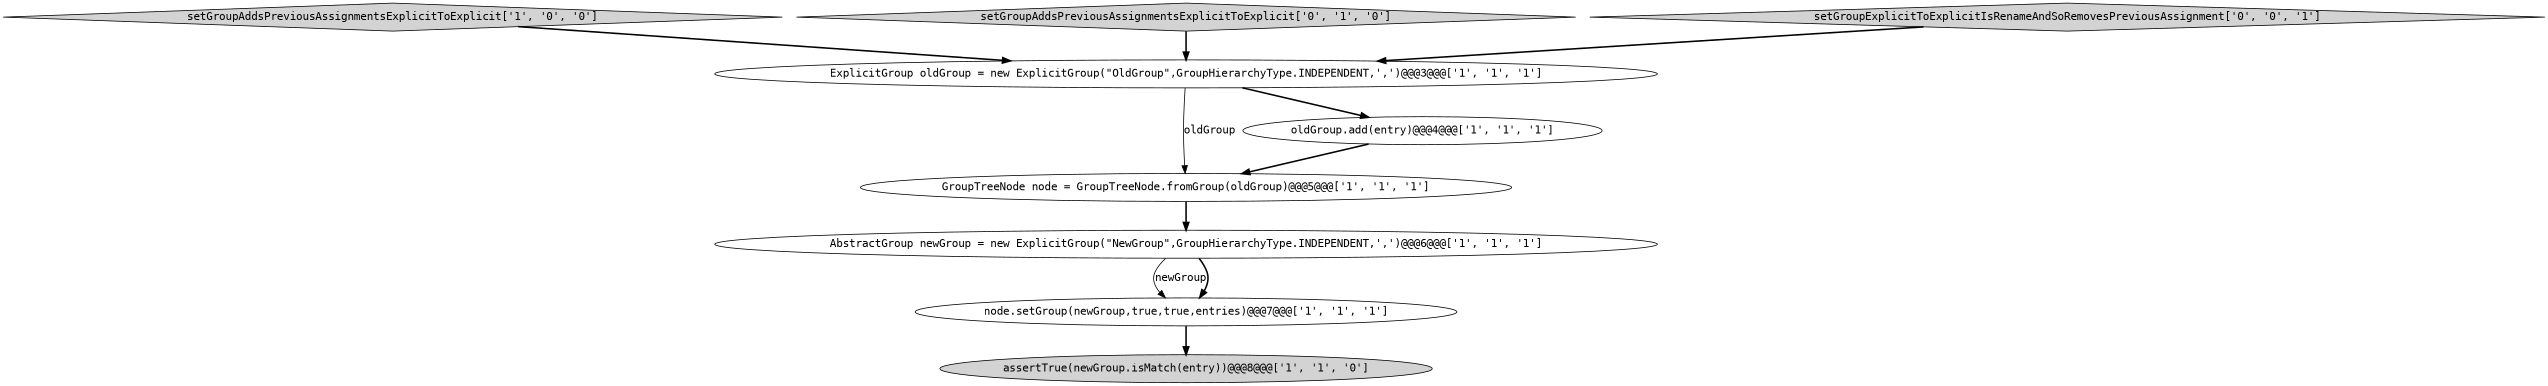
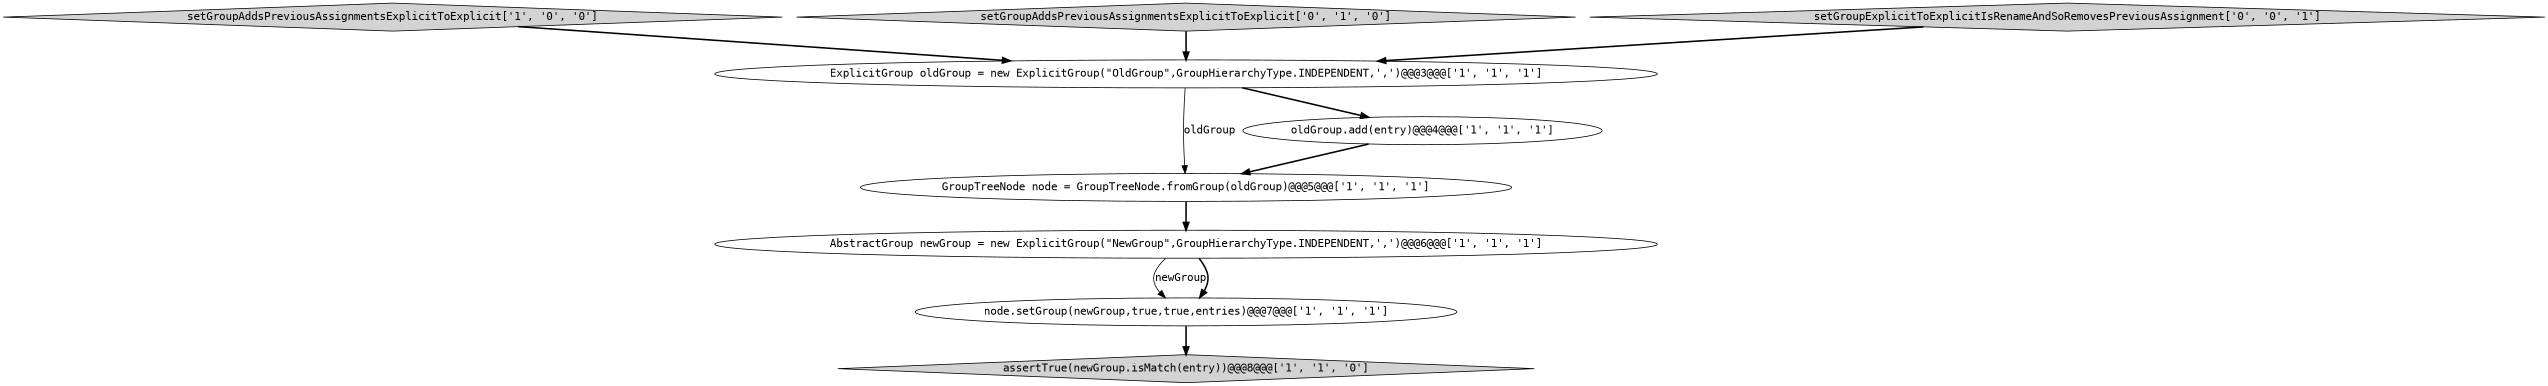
node "assertTrue(newGroup.isMatch(entry))@@@8@@@['1', '1', '0']": shape ellipse -> diamond
